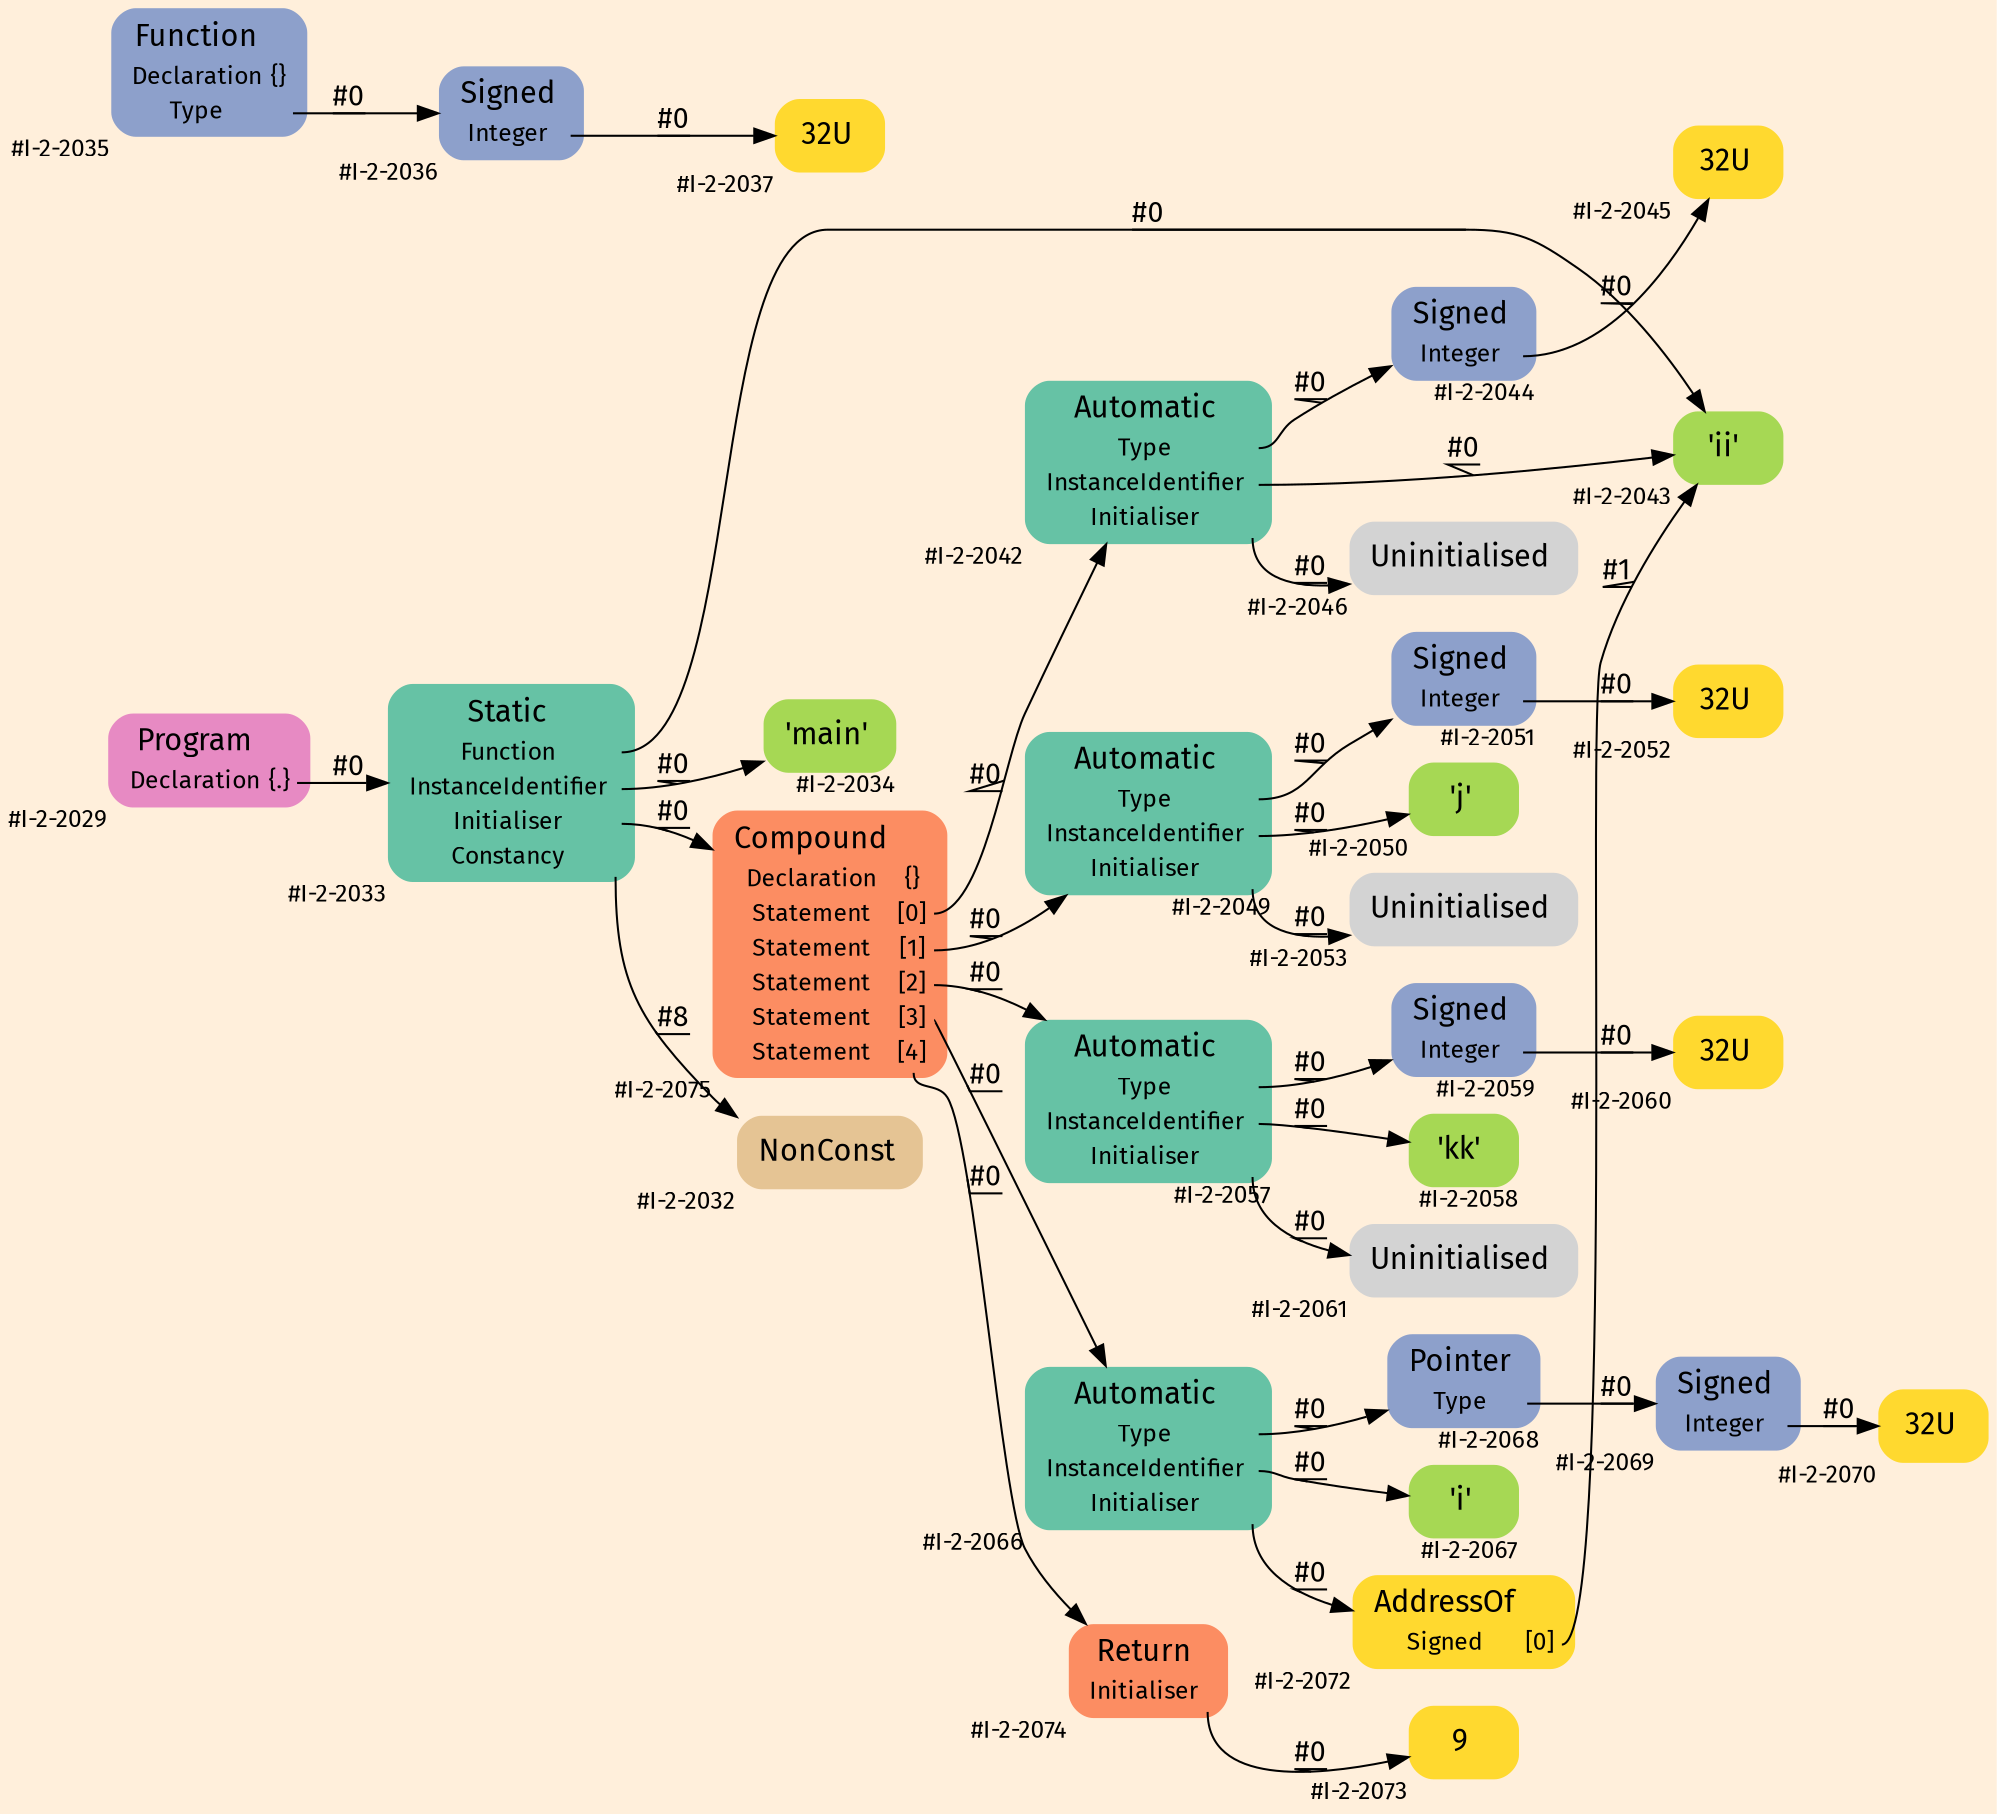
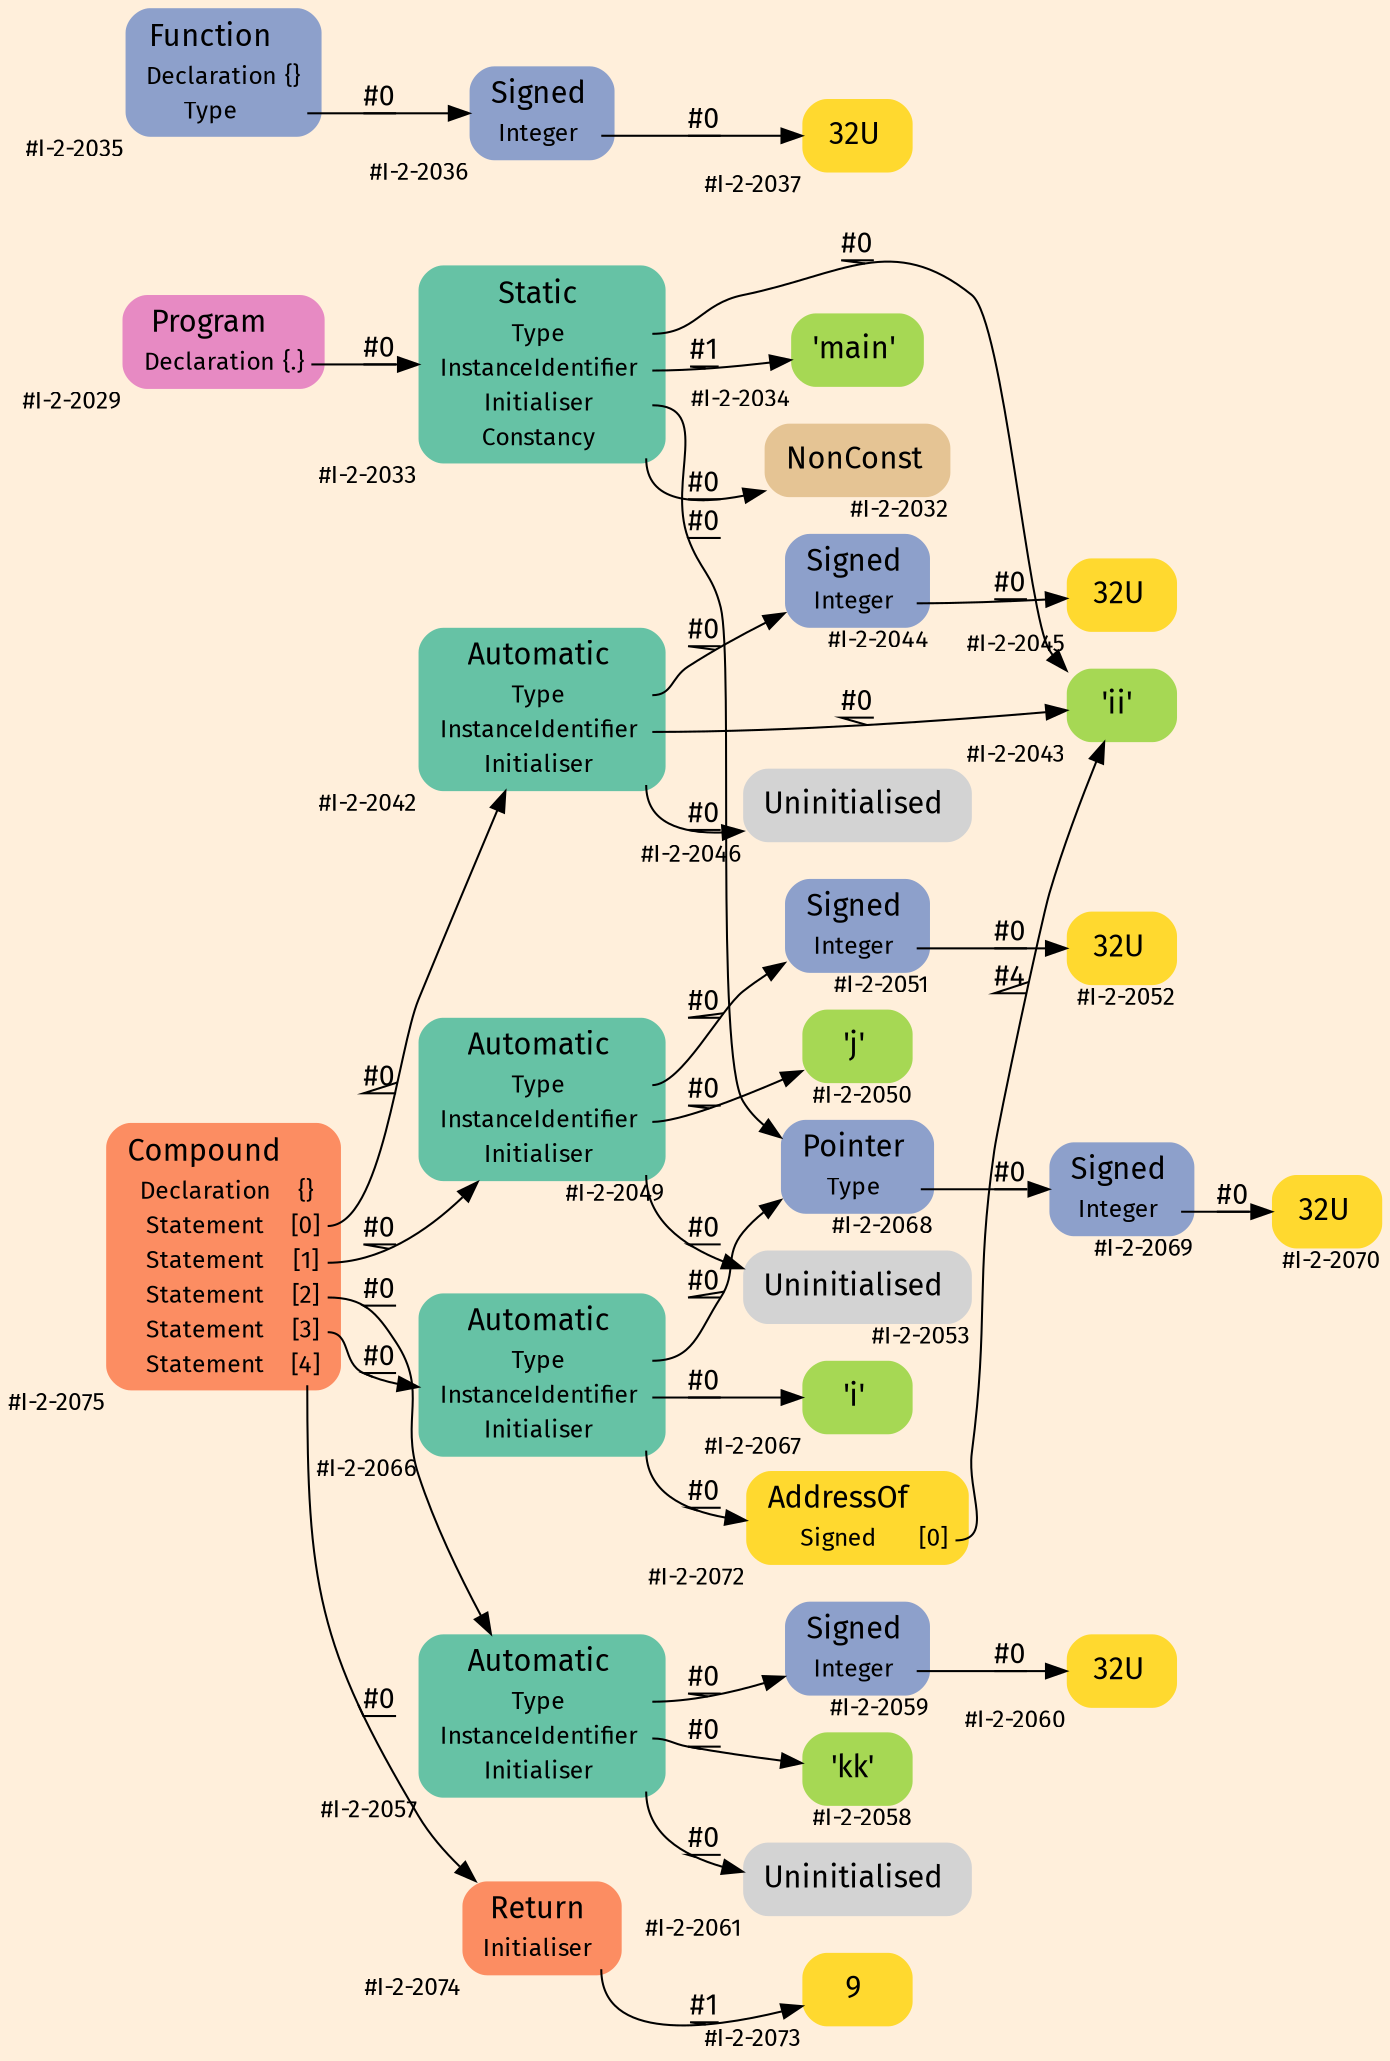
edge "AddressOf" -> "'ii'": label "#1" -> "#4"
node "Static": text "Function" -> "Type"
edge "Static" -> "'main'": label "#0" -> "#1"
edge "Static" -> "Compound": now "Static" -> "Pointer"
edge "Static" -> "NonConst": label "#8" -> "#0"
edge "Return" -> "9": label "#0" -> "#1"
